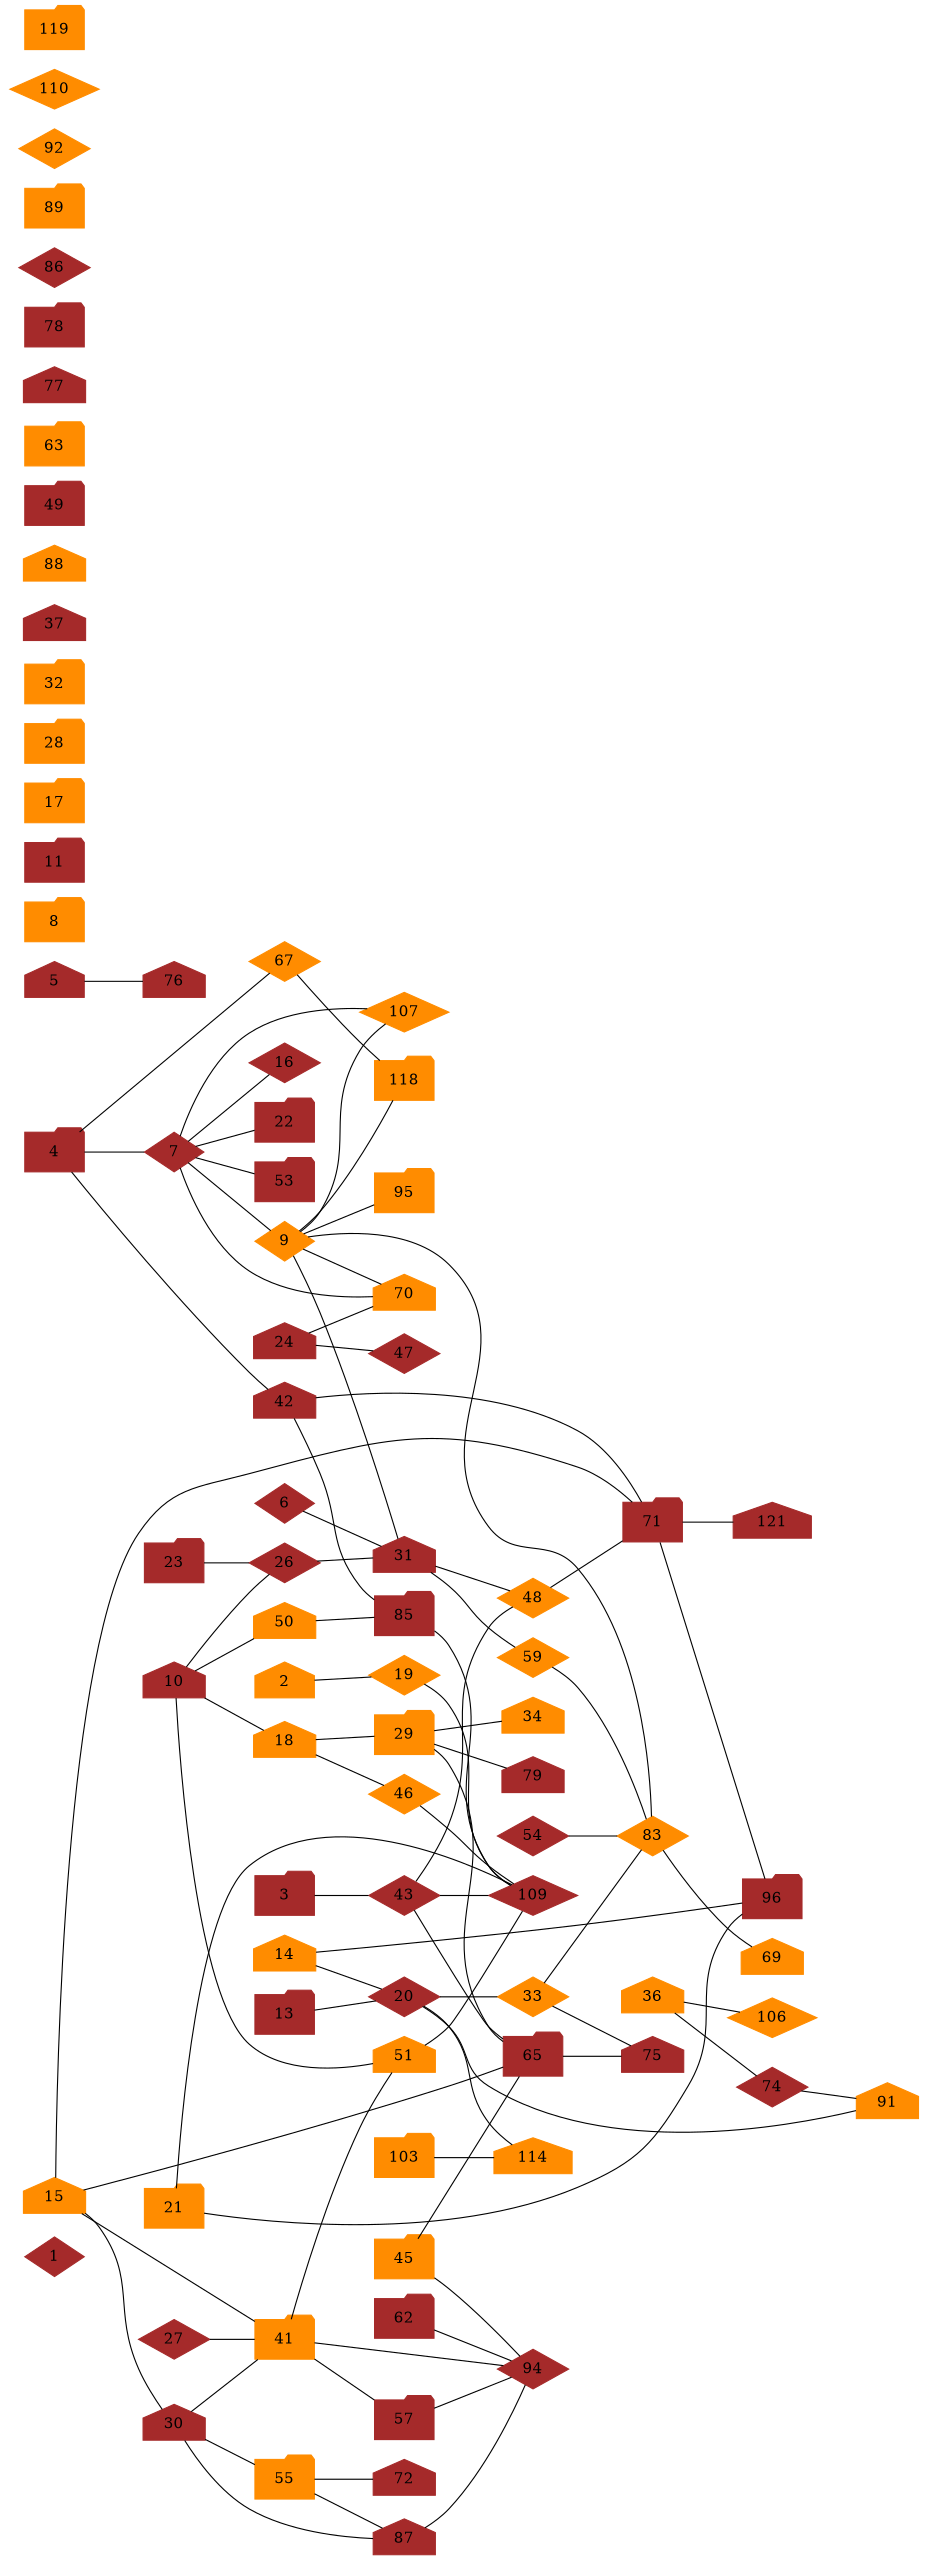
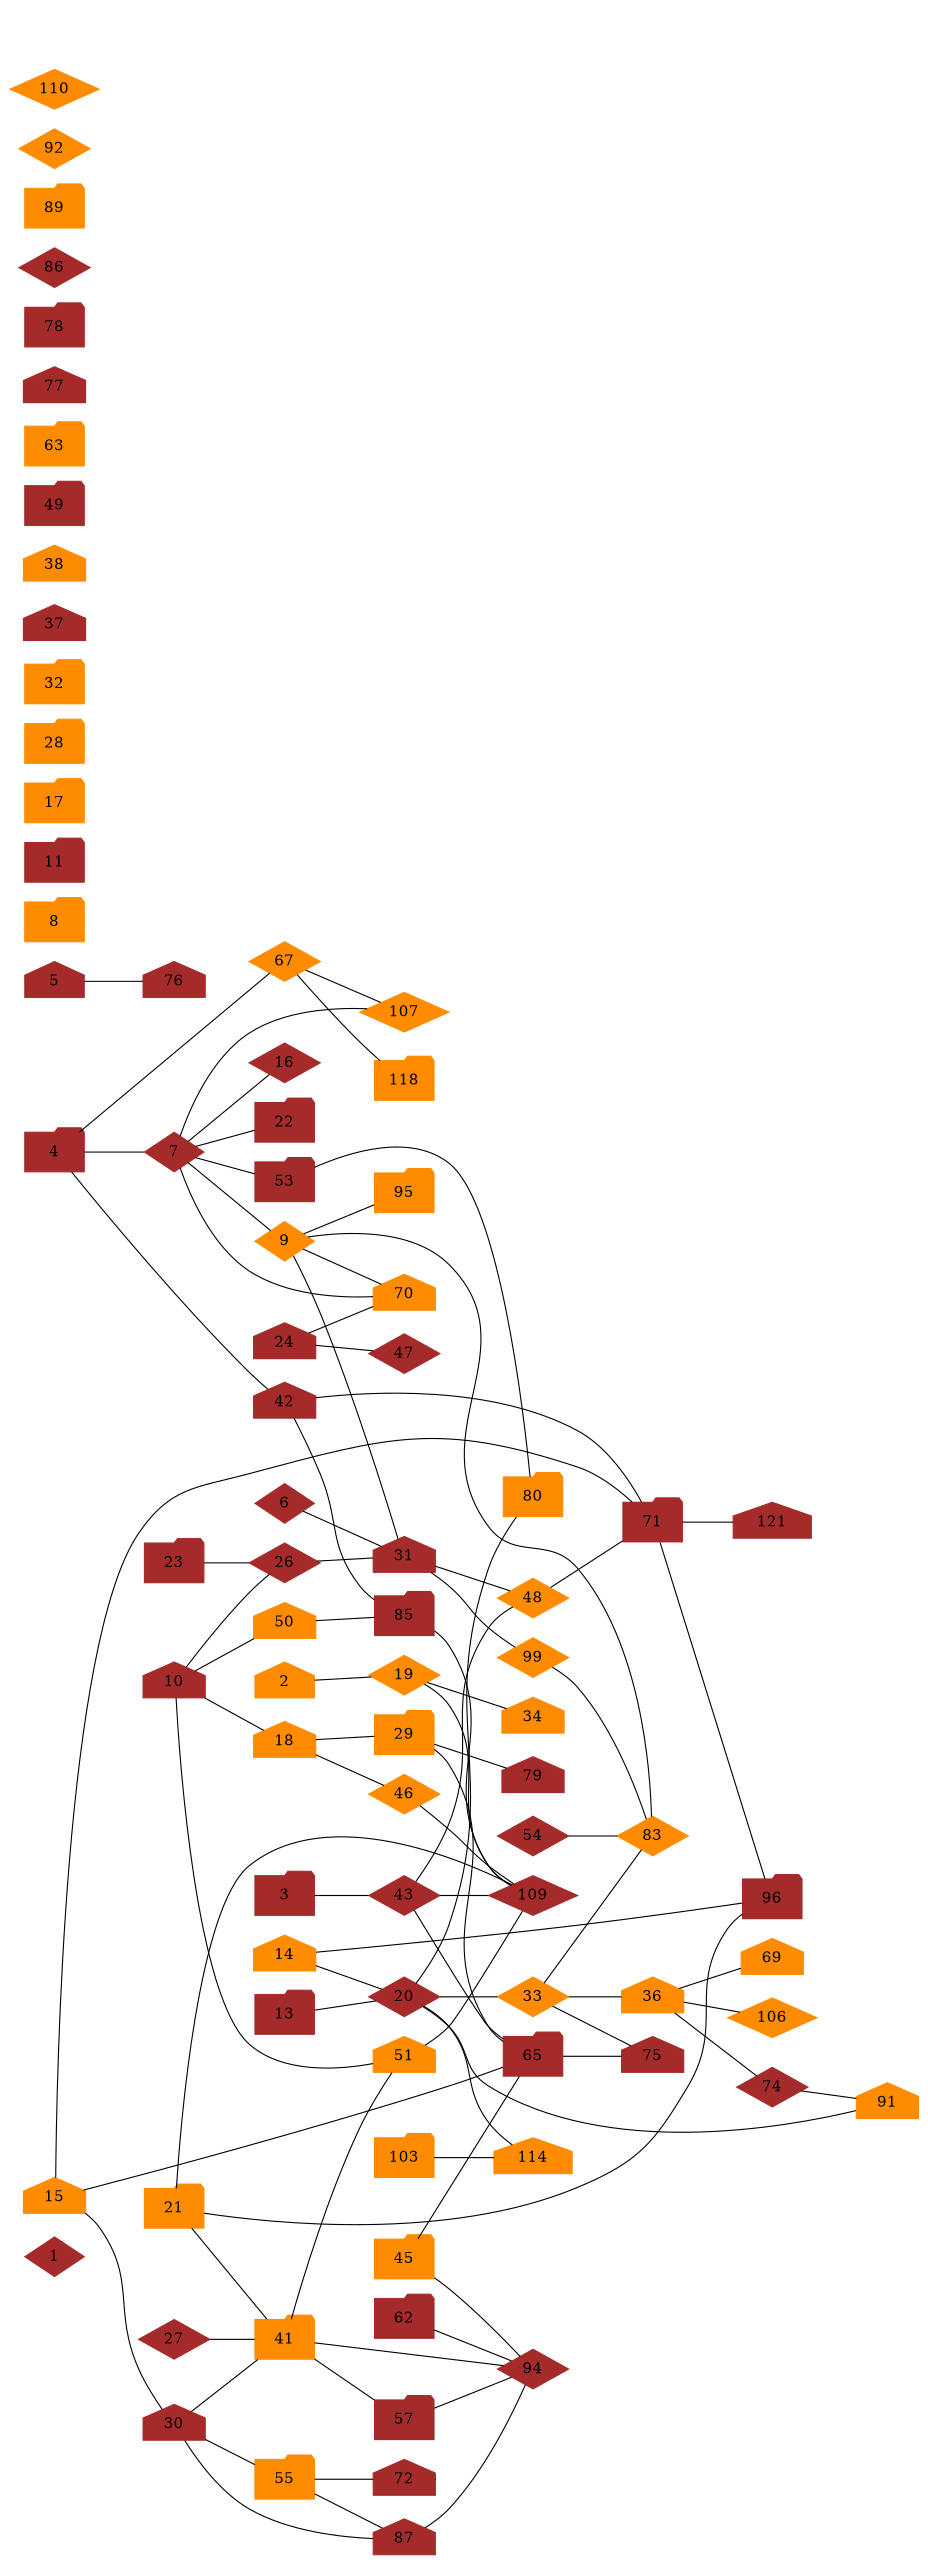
node "119": removed
node "88": label "88" -> "38"
edge "107" -- "9": now "107" -- "67"
edge "118" -- "9": removed
node "80": added
node "59": label "59" -> "99"
edge "34" -- "29": now "34" -- "19"
edge "83" -- "69": now "36" -- "69"
edge "33" -- "36": added
edge "15" -- "41": now "21" -- "41"
